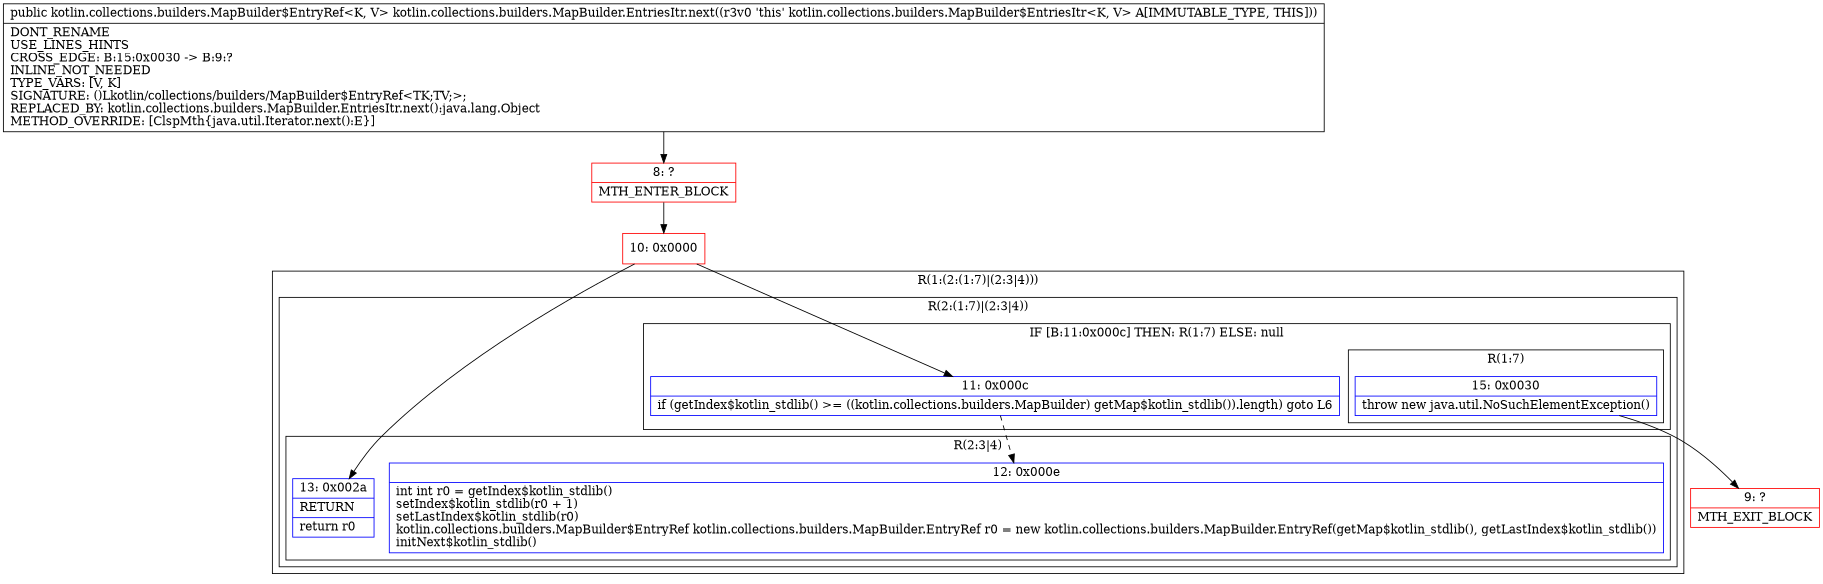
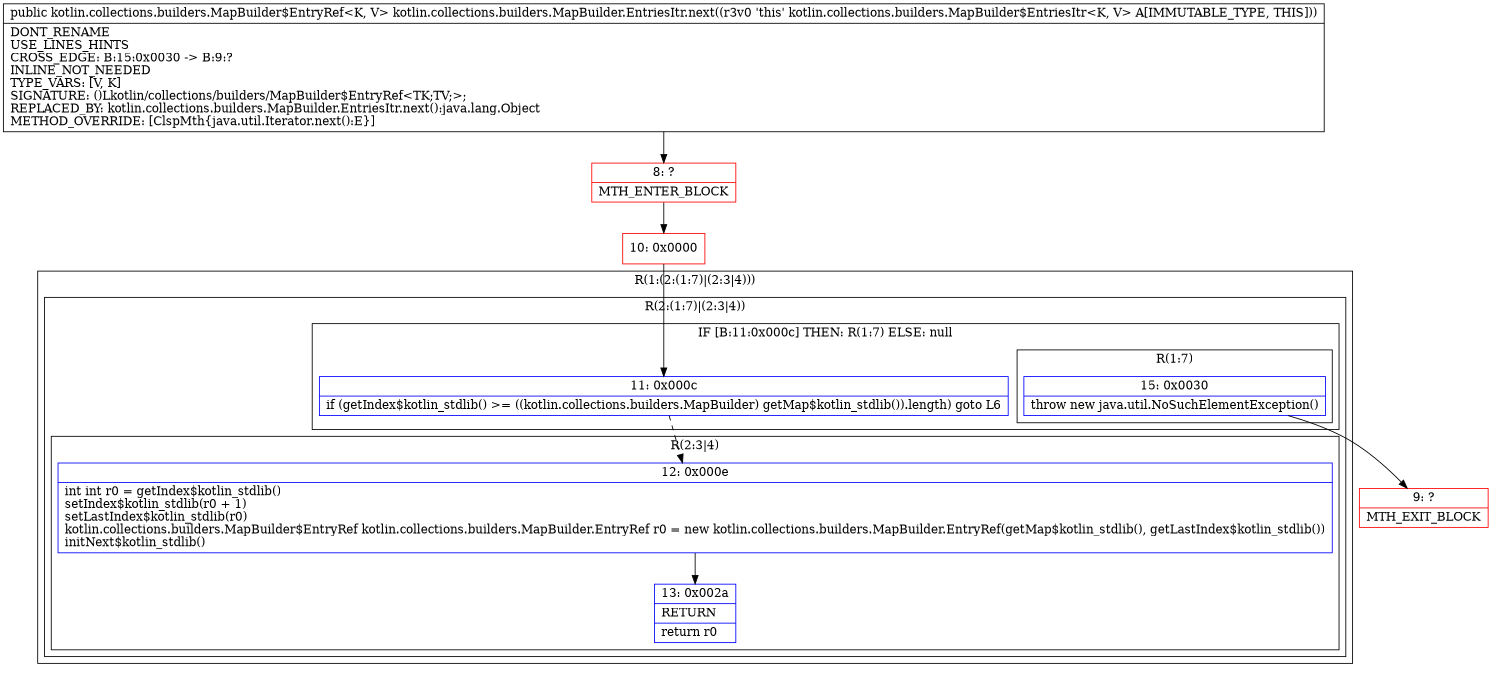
edge "10: 0x0000" -> "13: 0x002a": now "12: 0x000e" -> "13: 0x002a"
